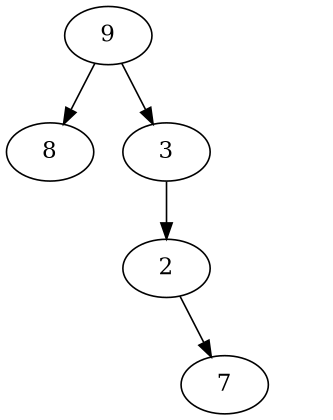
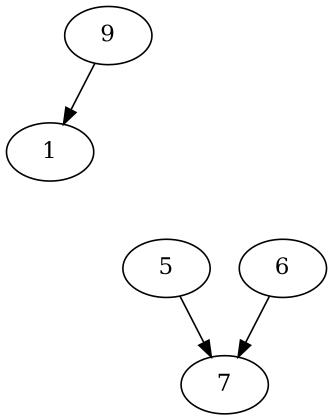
node "8": label "8" -> "1"
node "3": removed
node "2": label "2" -> "5"
node "6": added
